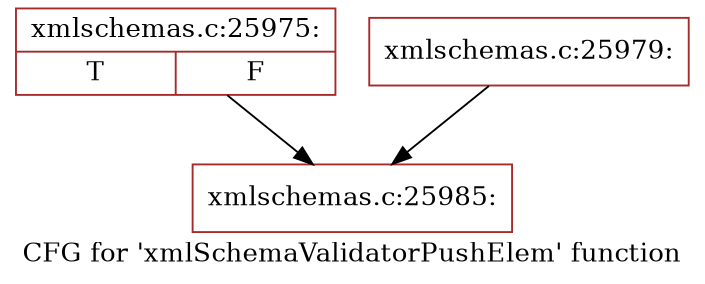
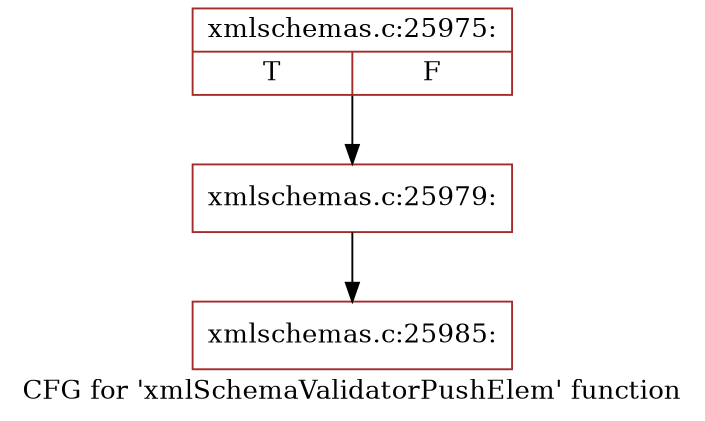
edge "xmlschemas.c:25975:" -> "xmlschemas.c:25985:": now "xmlschemas.c:25975:" -> "xmlschemas.c:25979:"
